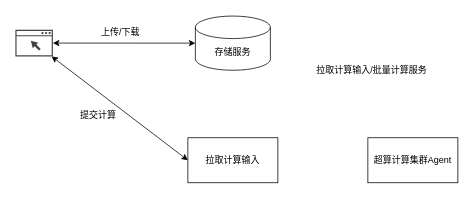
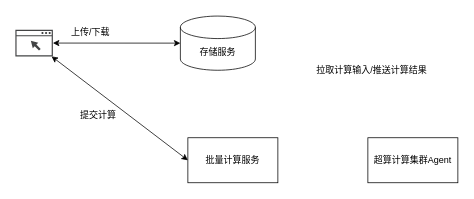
node "上传/下载": moved (120, 33) -> (90, 33)
node "存储服务": moved (233, 43) -> (218, 43)
node "拉取计算输入/批量计算服务": label "拉取计算输入/批量计算服务" -> "拉取计算输入/推送计算结果"
node "拉取计算输入": label "拉取计算输入" -> "批量计算服务"
